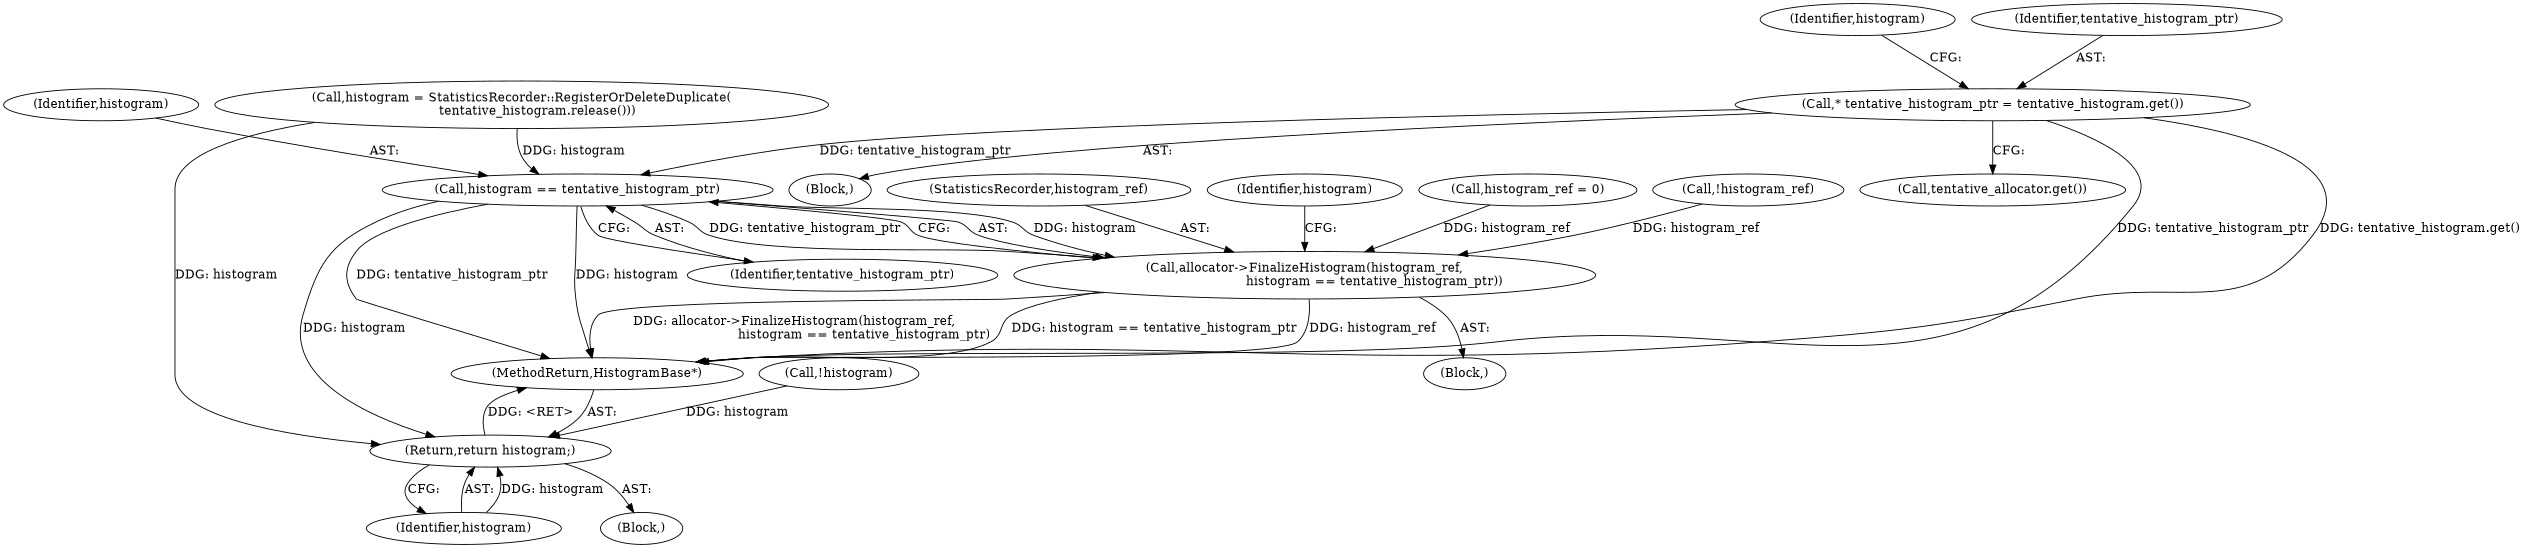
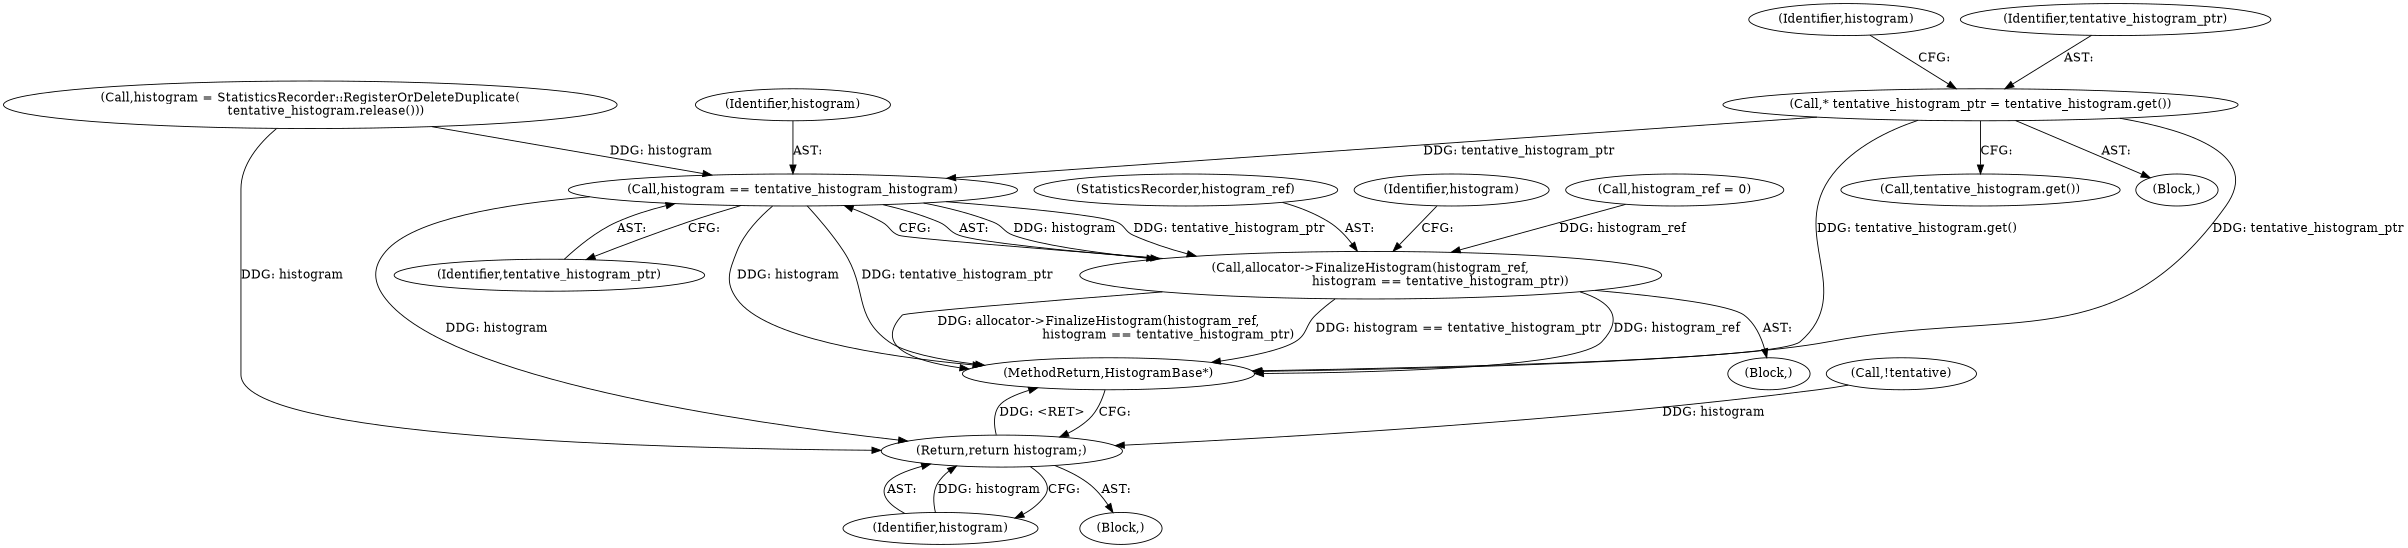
node "(Call,histogram == tentative_histogram_ptr)": label "(Call,histogram == tentative_histogram_ptr)" -> "(Call,histogram == tentative_histogram_histogram)"
node "(Call,!histogram_ref)": removed
node "(Call,tentative_allocator.get())": label "(Call,tentative_allocator.get())" -> "(Call,tentative_histogram.get())"
node "(Call,!histogram)": label "(Call,!histogram)" -> "(Call,!tentative)"
edge "(MethodReturn,HistogramBase*)" -> "(Return,return histogram;)": label "AST: " -> "CFG: "
